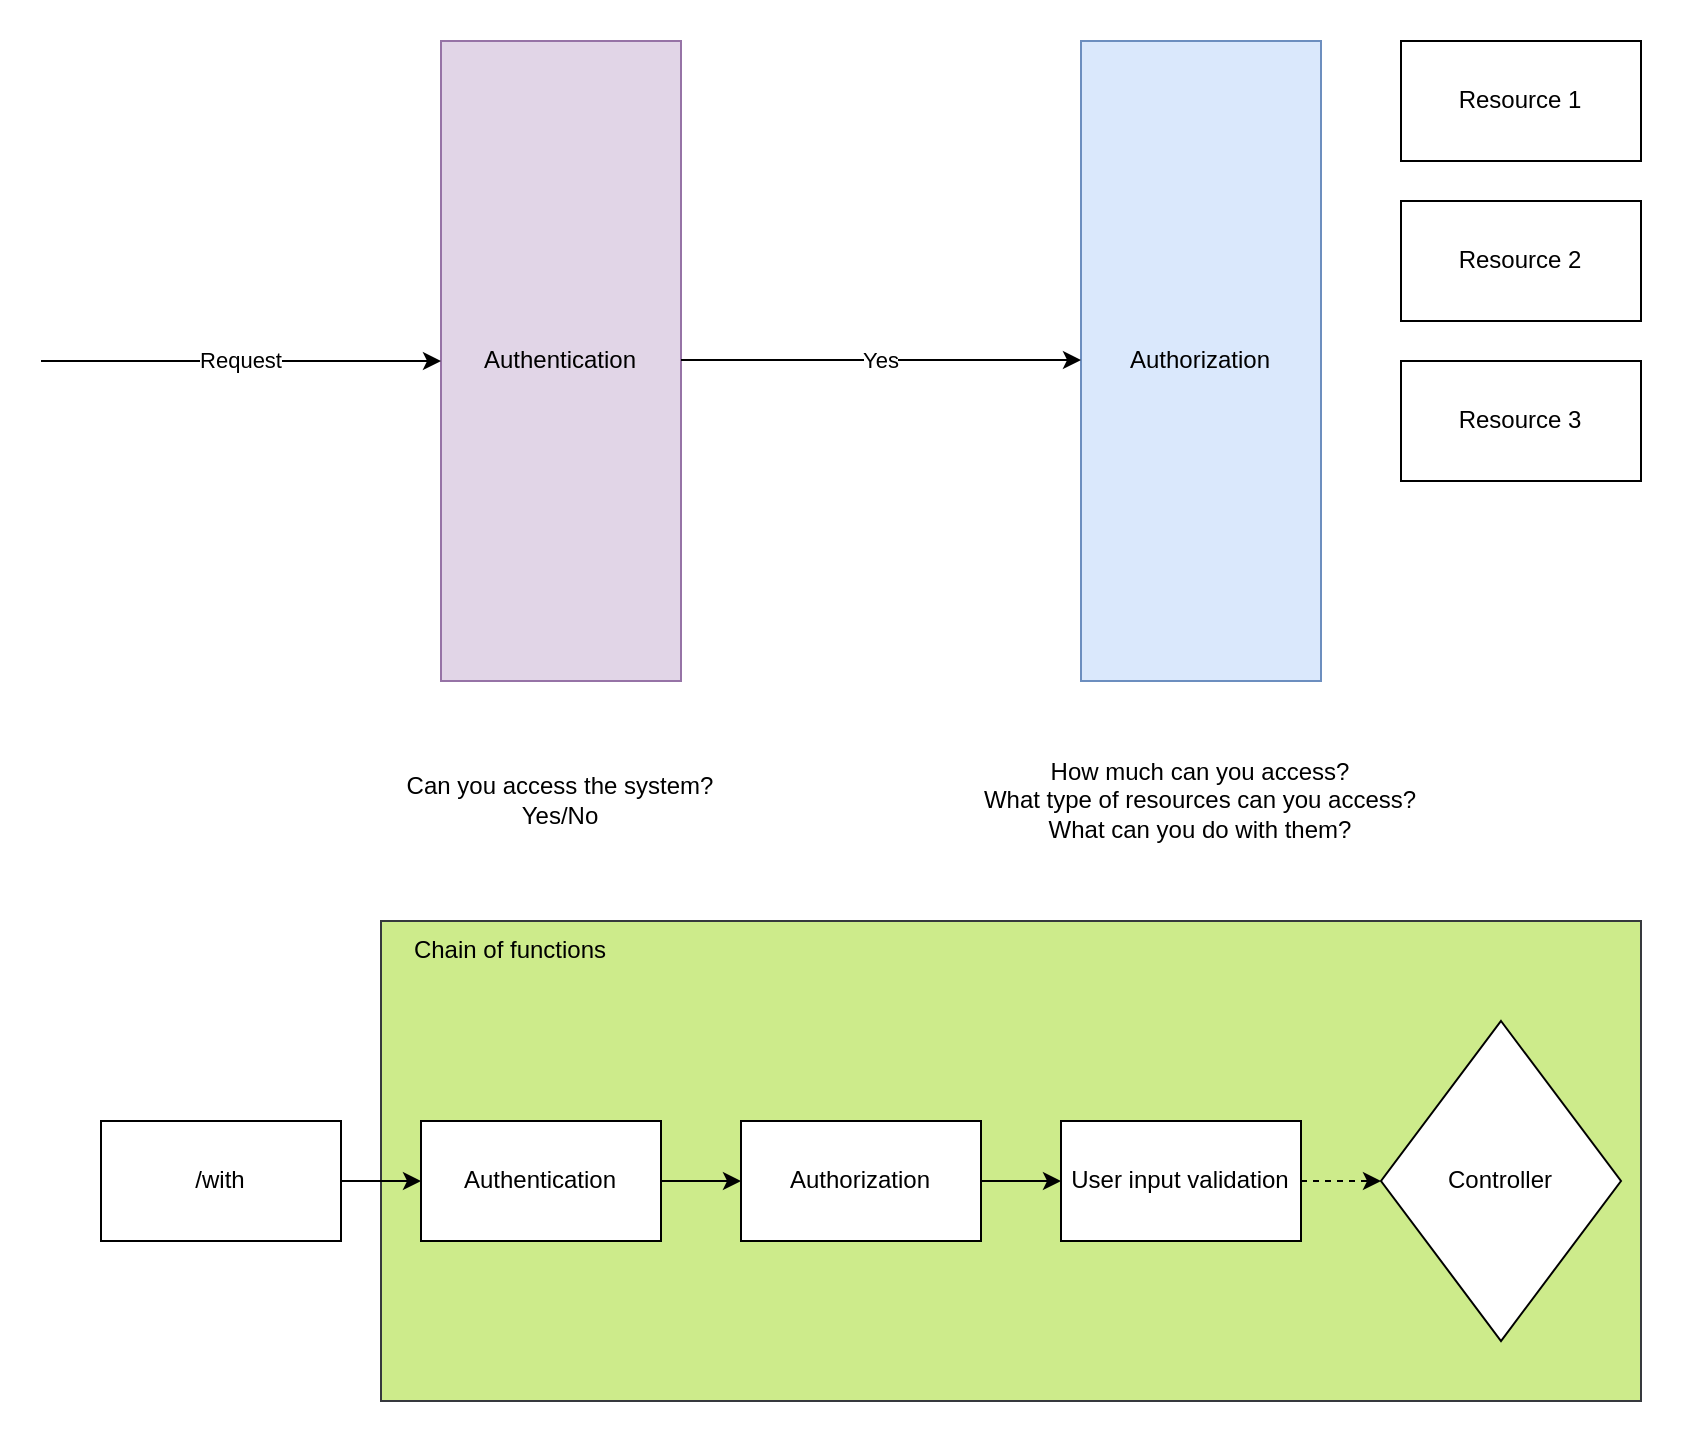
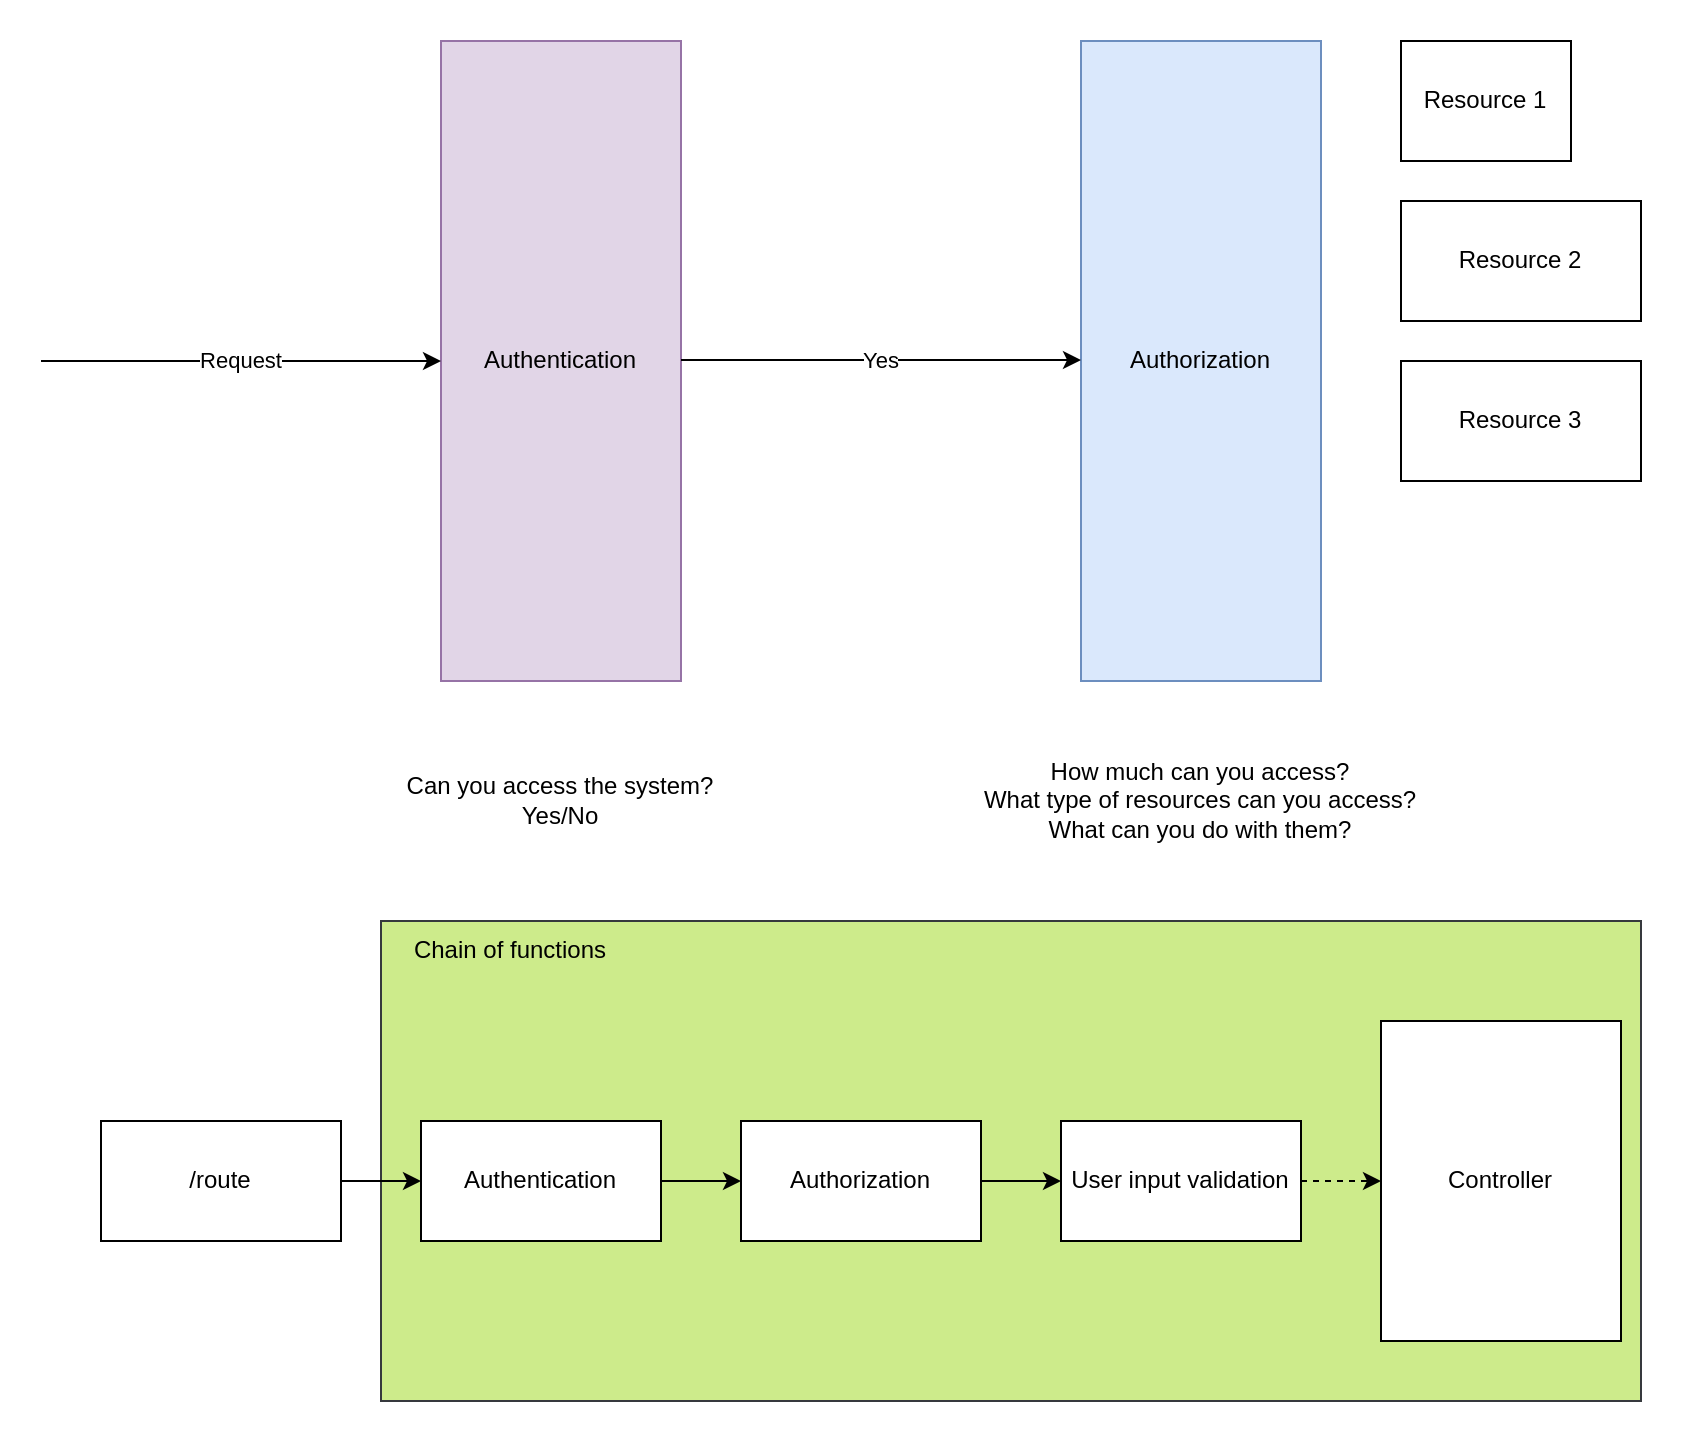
node "Resource 1": size 240x120 -> 170x120
node "/with": label "/with" -> "/route"
node "Controller": shape diamond -> rectangle
